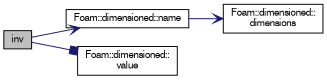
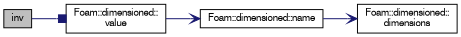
edge "inv" -> "Foam::dimensioned::name": now "Foam::dimensioned:: value" -> "Foam::dimensioned::name"
